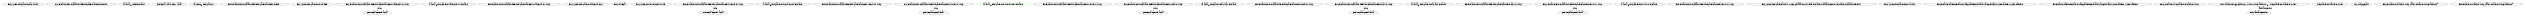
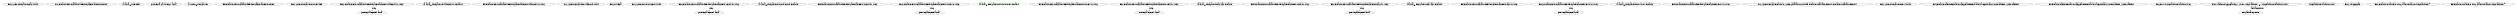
node "var actual = noTime.Humanize()": label "var actual = noTime.Humanize()" -> "var actual = noTime.Exit()"
node "Entry System.TimeSpan.FromMilliseconds(input)": label "Entry System.TimeSpan.FromMilliseconds(input)" -> "Entry System.TimeSpan.FromMilliseconds(double)"
node "Entry Humanizer.IStringTransformer.Transform(string)": label "Entry Humanizer.IStringTransformer.Transform(string)" -> "Entry Hours.IStringTransformer.Transform(string)"
